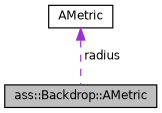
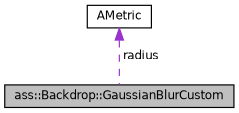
node "ass::Backdrop::AMetric": label "ass::Backdrop::AMetric" -> "ass::Backdrop::GaussianBlurCustom"
